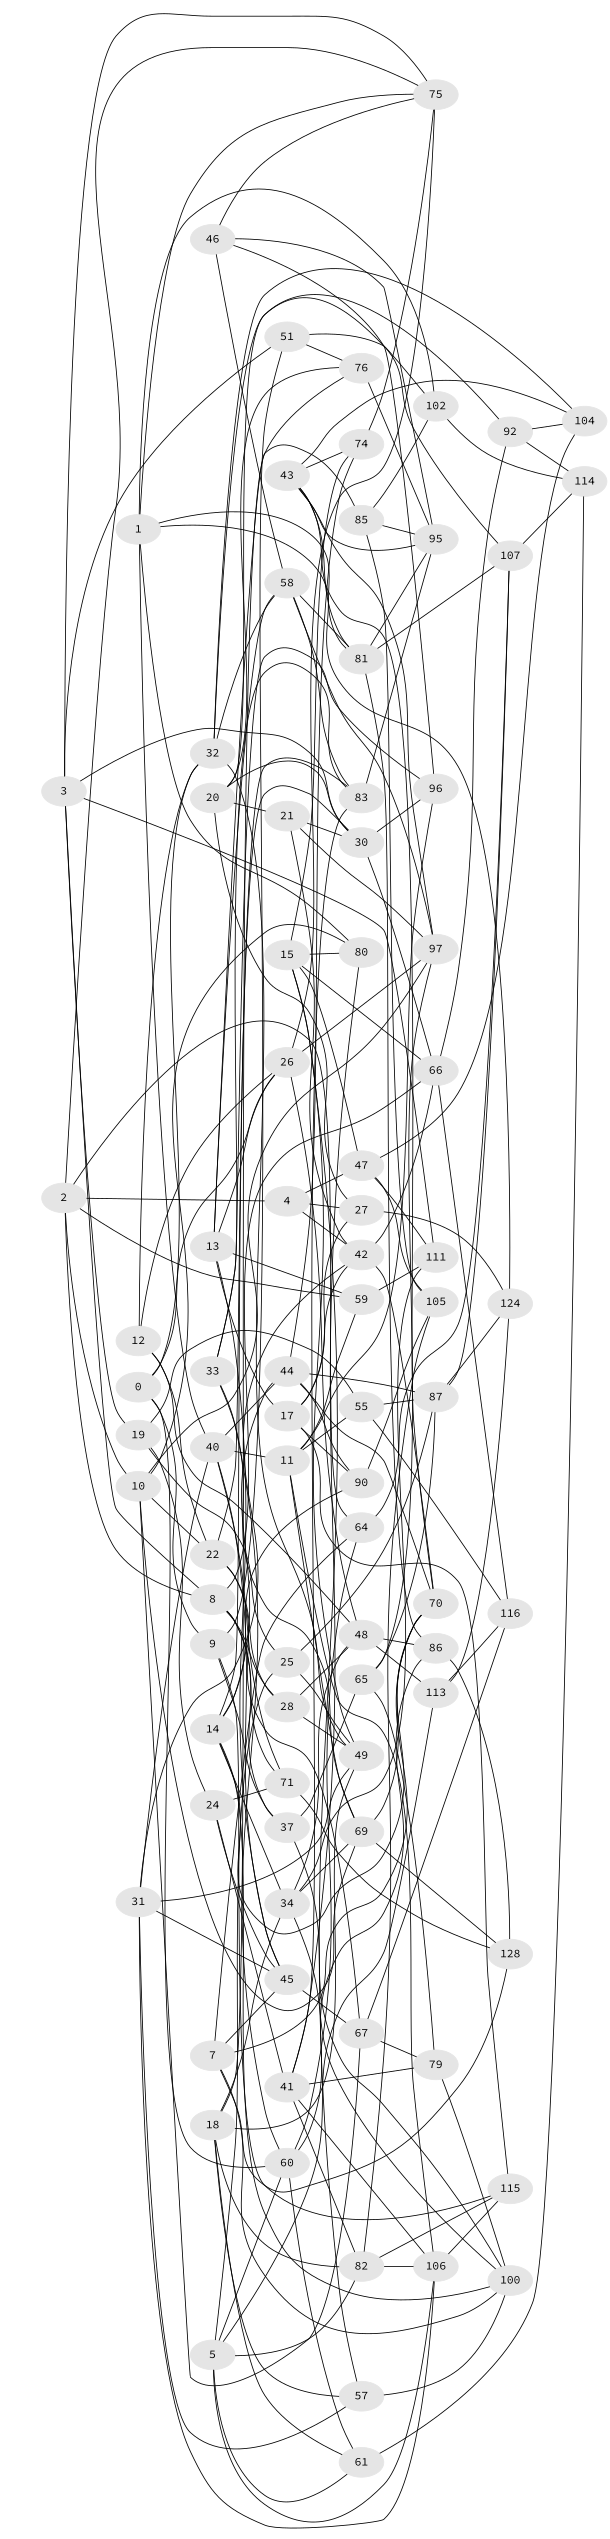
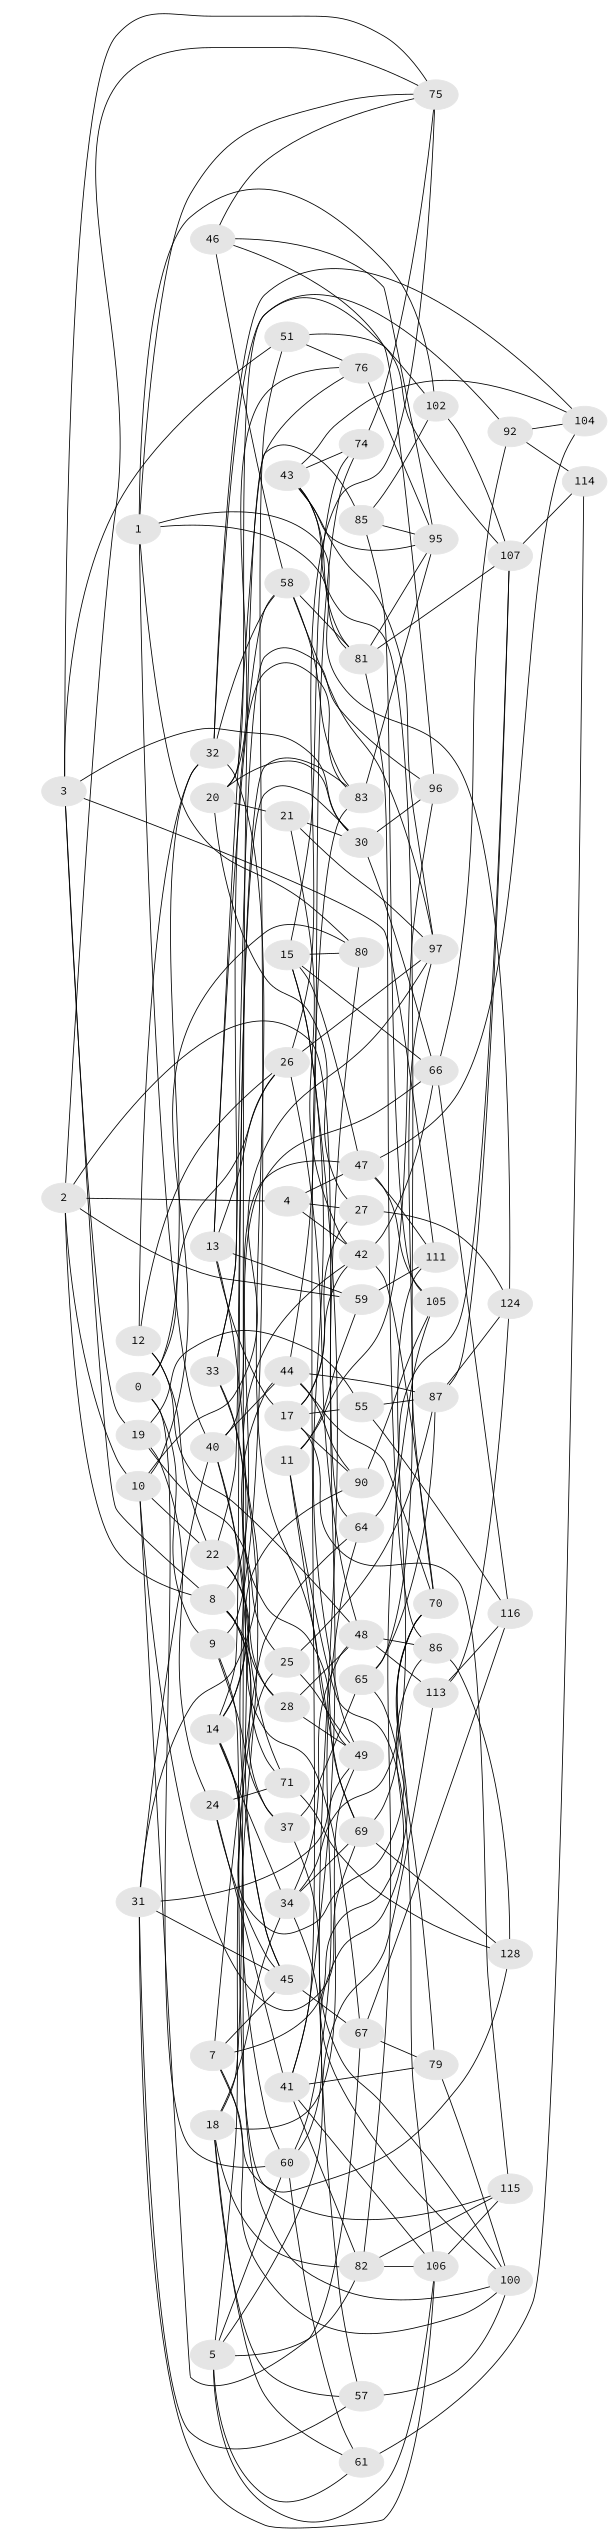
edge "102" -- "114": now "102" -- "107"
edge "55" -- "11": now "55" -- "17"
edge "40" -- "11": now "40" -- "47"
